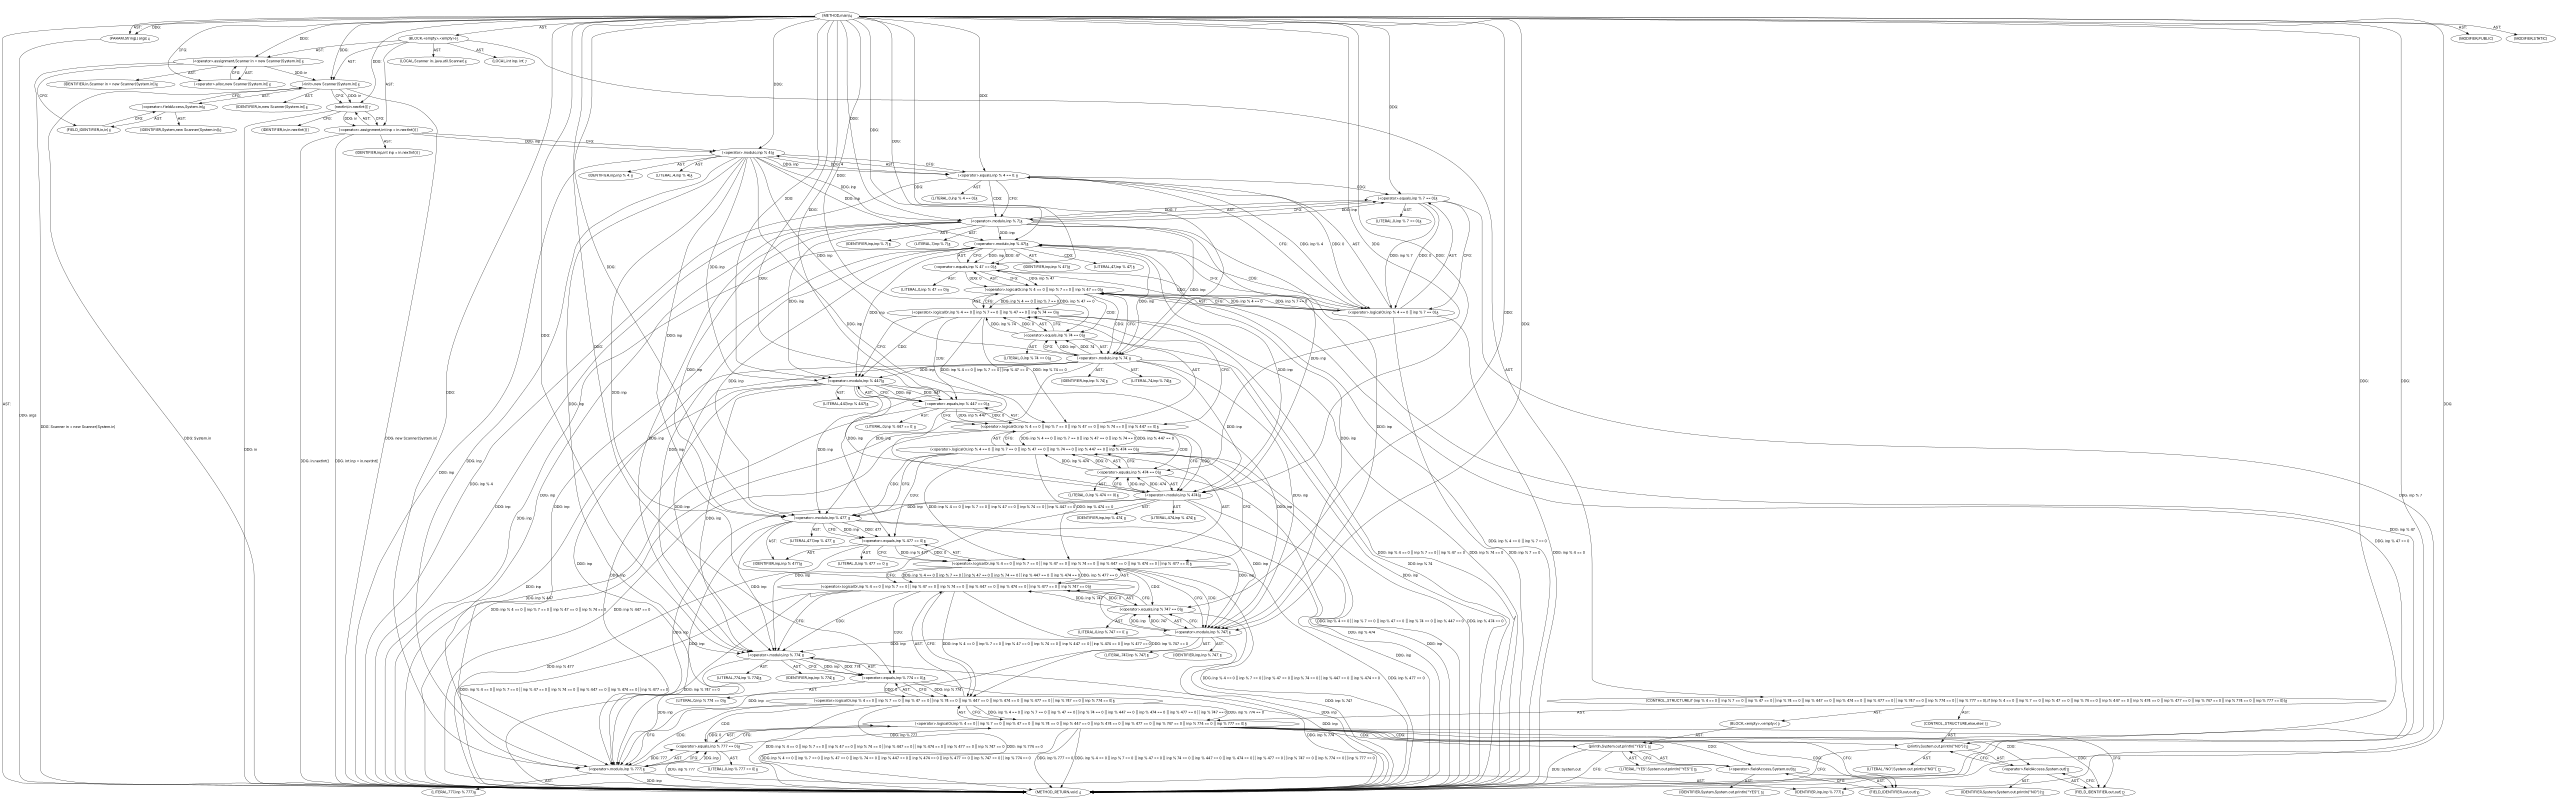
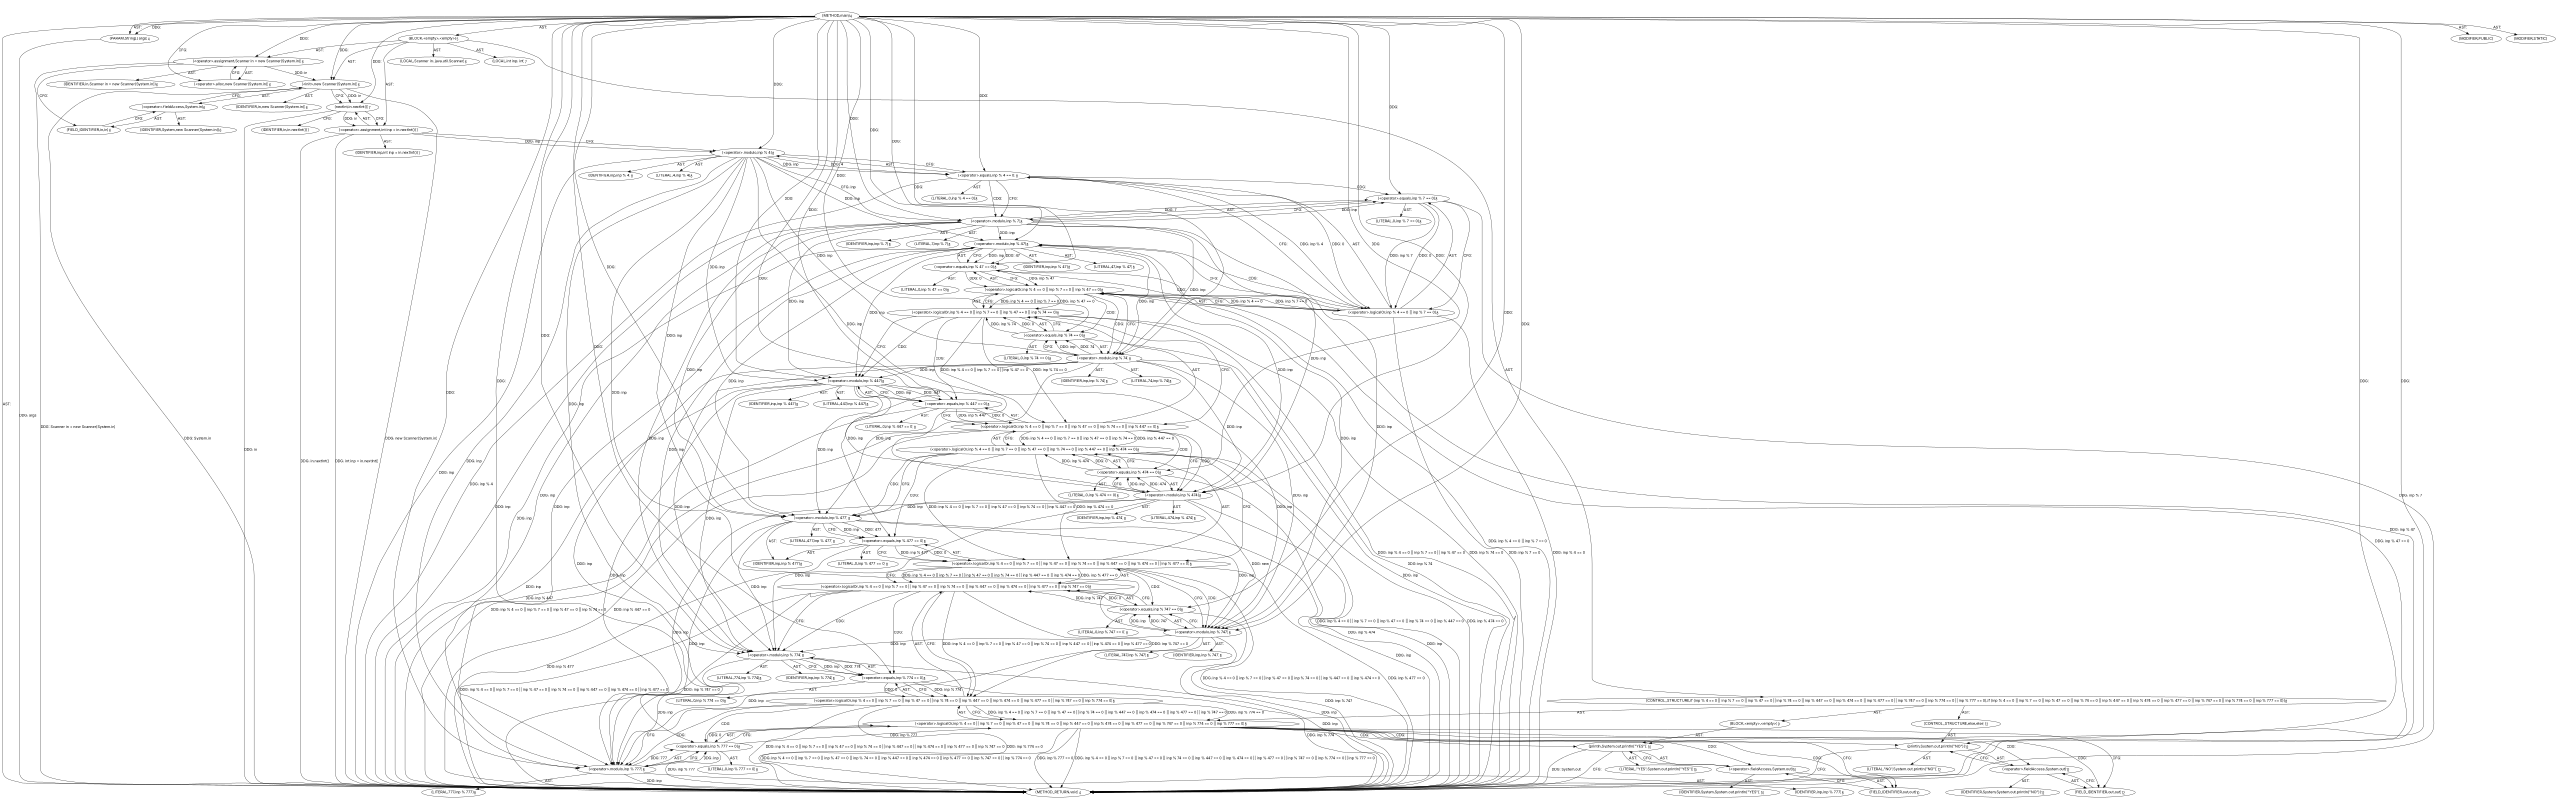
edge "(METHOD,main)" -> "(IDENTIFIER,inp,inp % 777)": now "(METHOD,main)" -> "(<operator>.equals,inp % 777 == 0)"
edge "(<operator>.modulo,inp % 4)" -> "(<operator>.modulo,inp % 7)": label "DDG: inp" -> "CFG: inp"
edge "(<operator>.modulo,inp % 47)" -> "(LITERAL,47,inp % 47)": label "CDG: " -> "AST: "
node "(IDENTIFIER,inp,inp % 447)": added
edge "(<operator>.modulo,inp % 474)" -> "(<operator>.modulo,inp % 747)": label "DDG: inp" -> "DDG: new"
